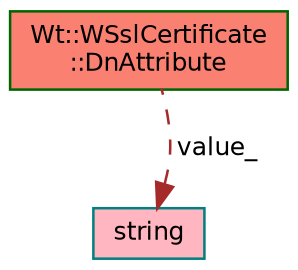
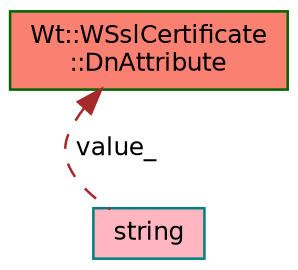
edge "Wt::WSslCertificate ::DnAttribute" -> "string": reversed
